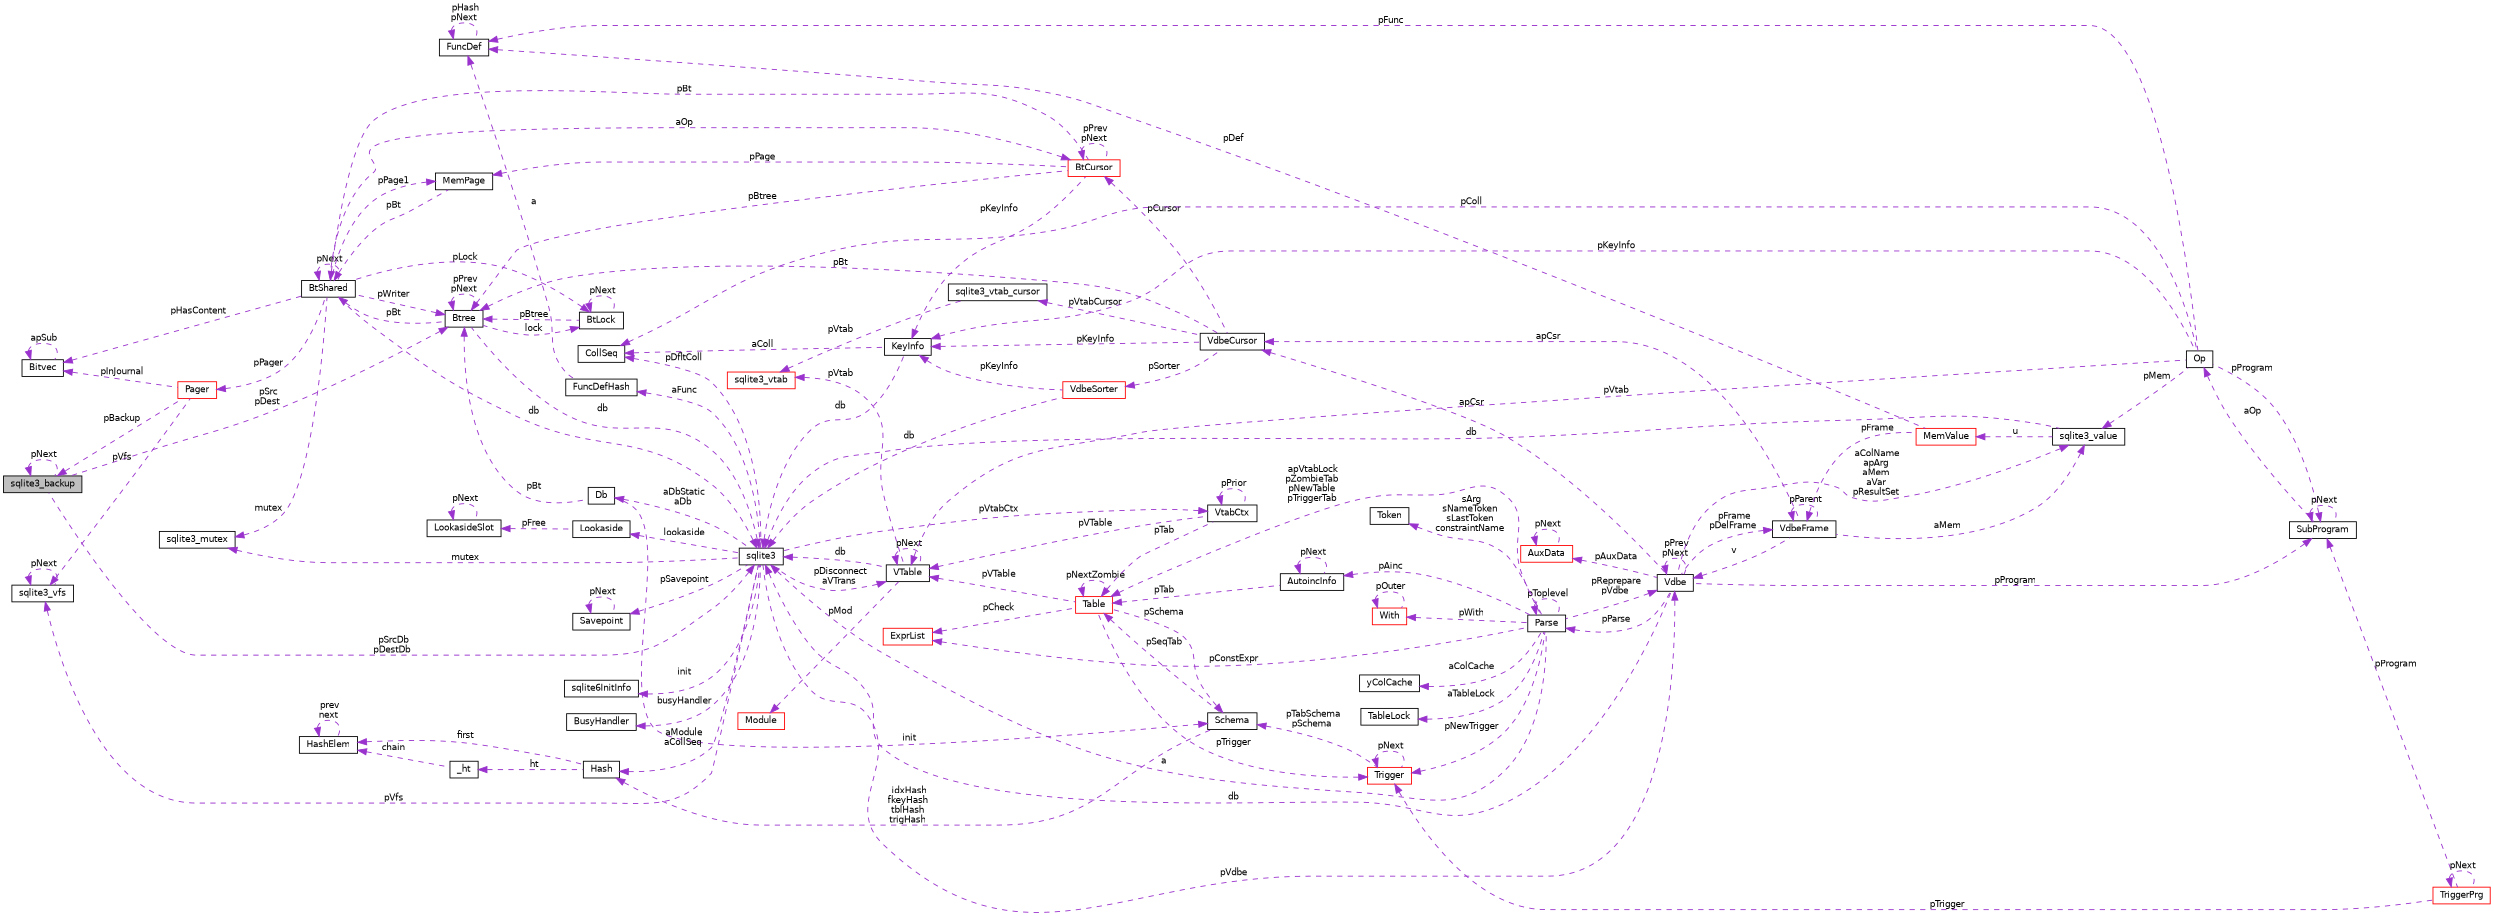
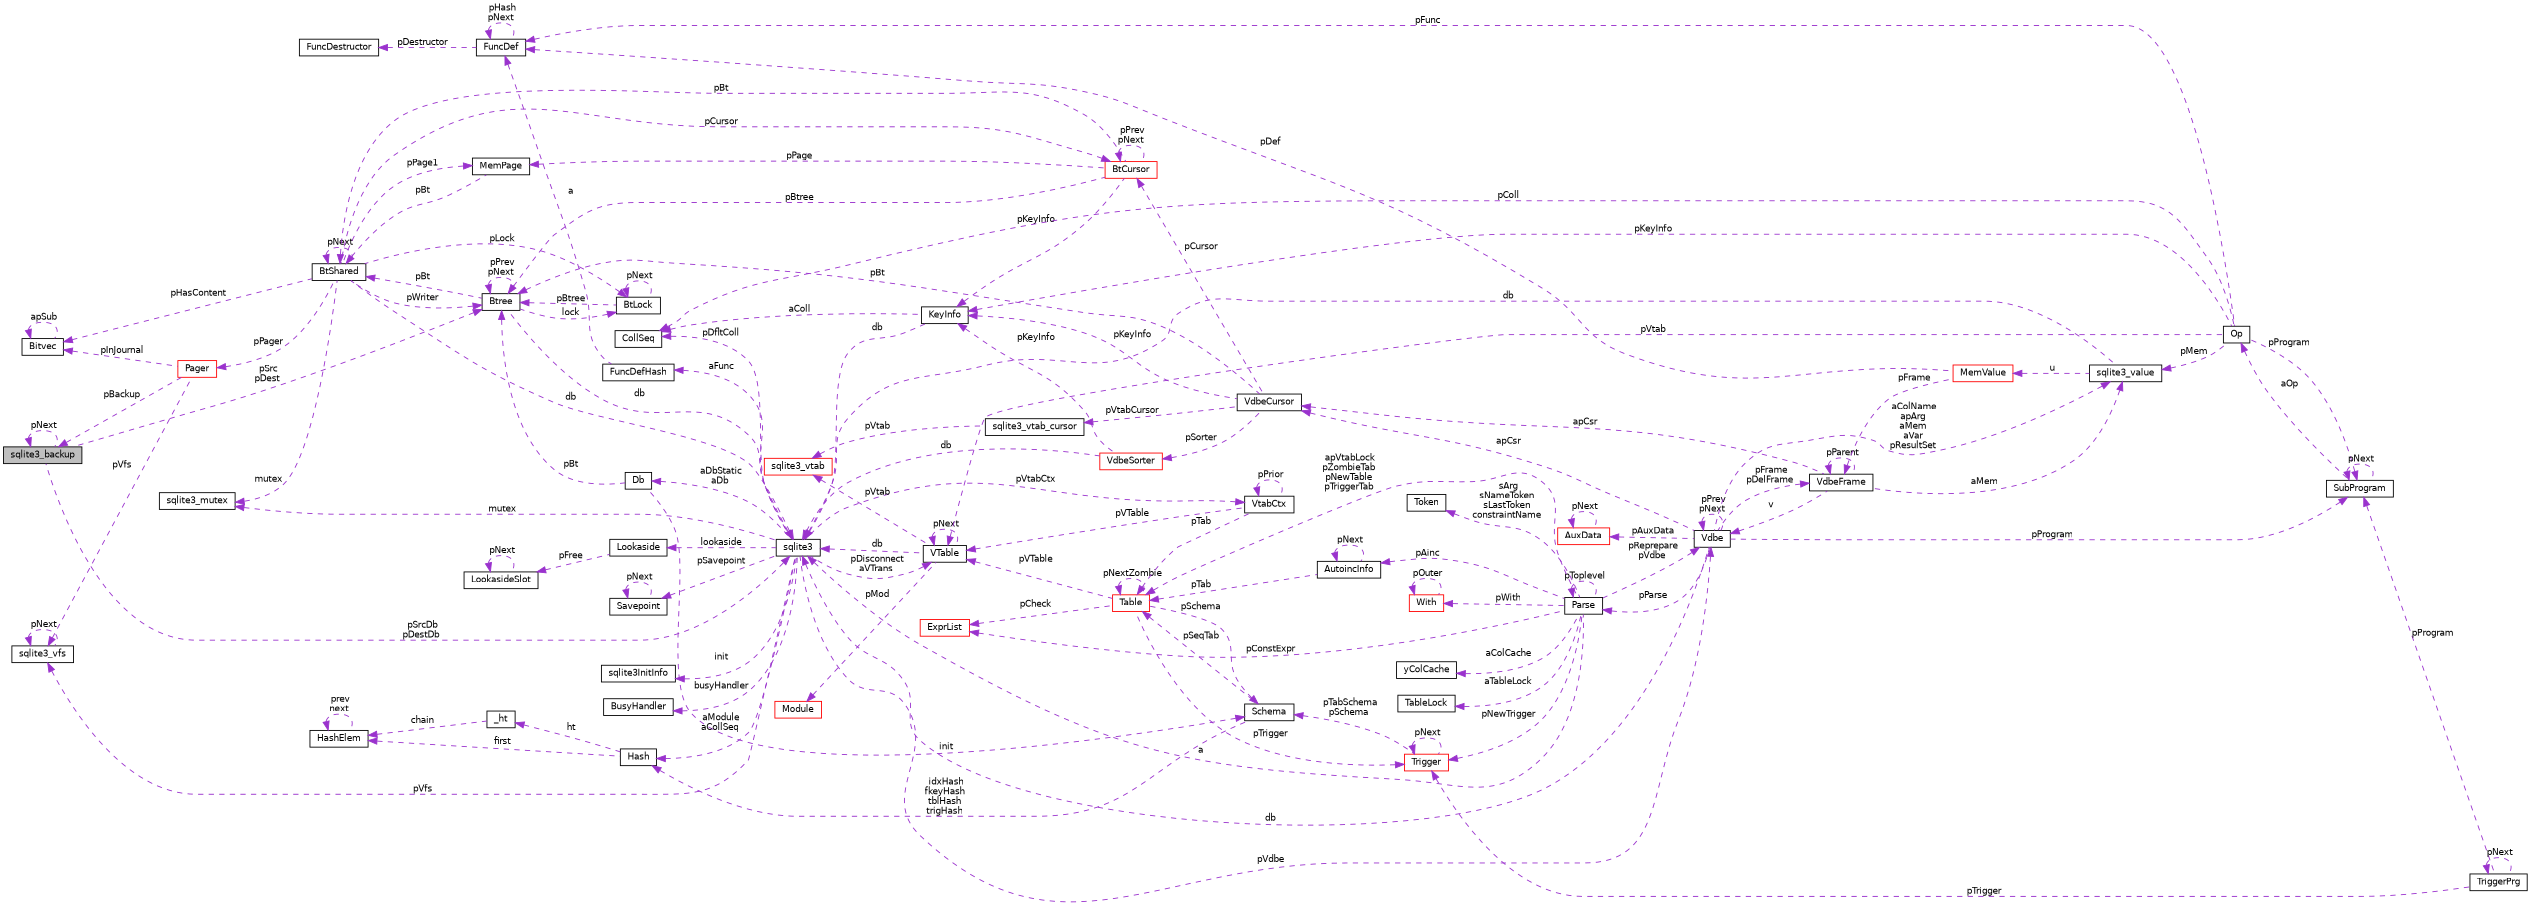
node "FuncDestructor": added
edge "BtShared" -> "BtCursor": label " aOp" -> " pCursor"
node "sqlite6InitInfo": label "sqlite6InitInfo" -> "sqlite3InitInfo"
node "TriggerPrg": color red -> black
